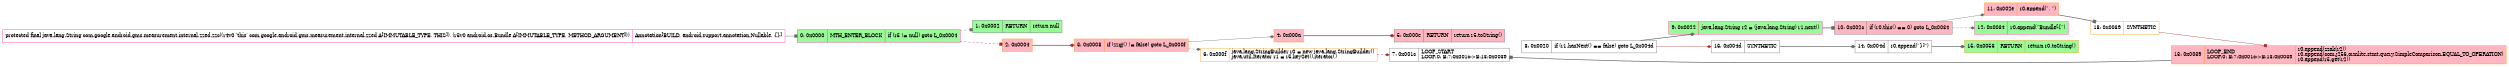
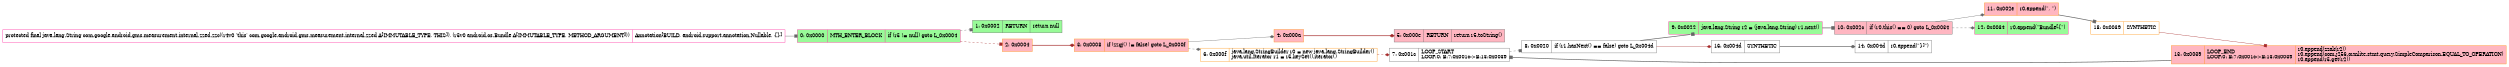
edge "8: 0x0020" -> "9: 0x0022": arrowhead diamond -> box
node "15: 0x0056": removed
edge "7: 0x001c" -> "8: 0x0020": added
